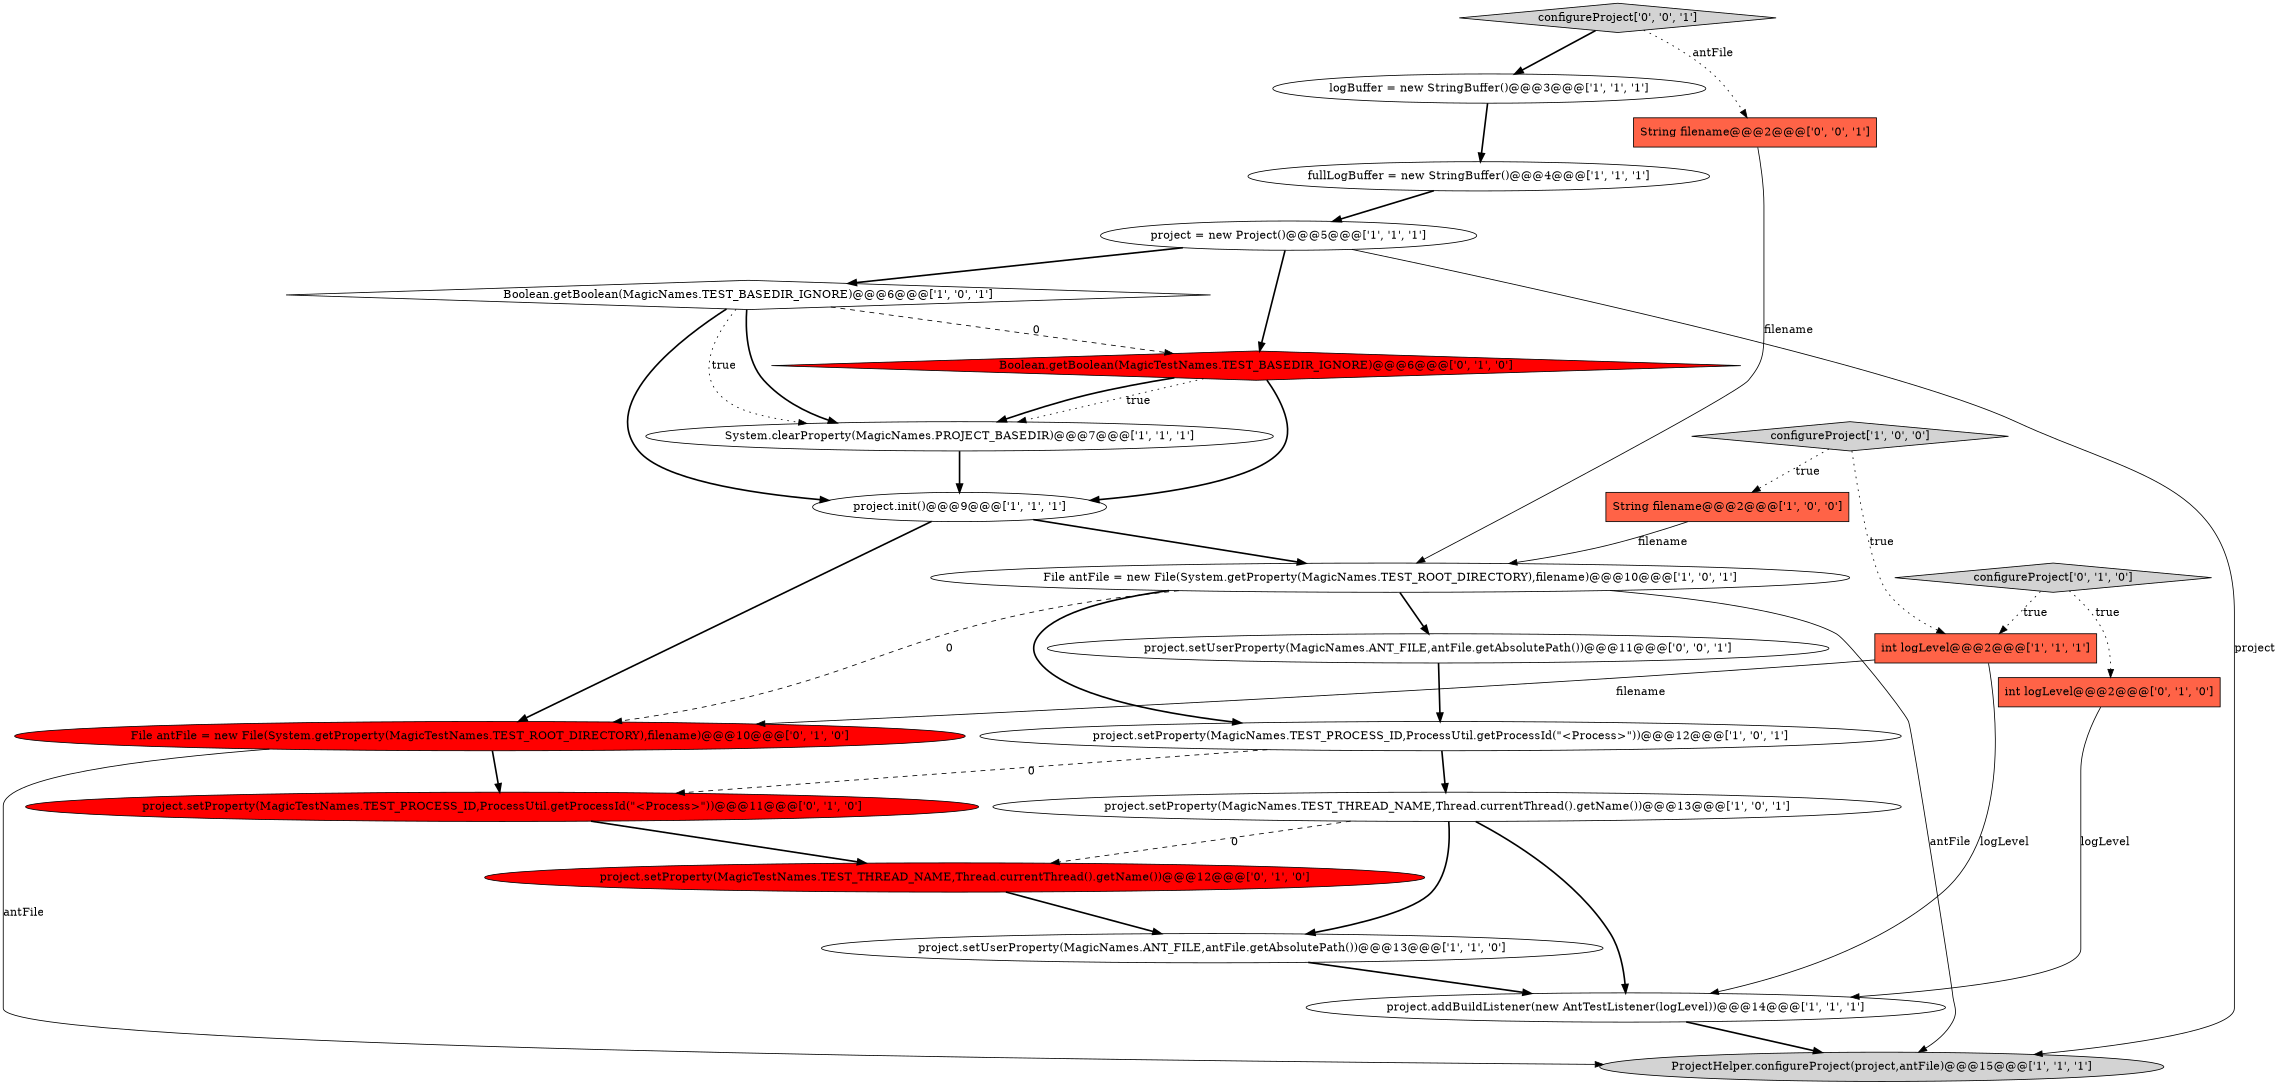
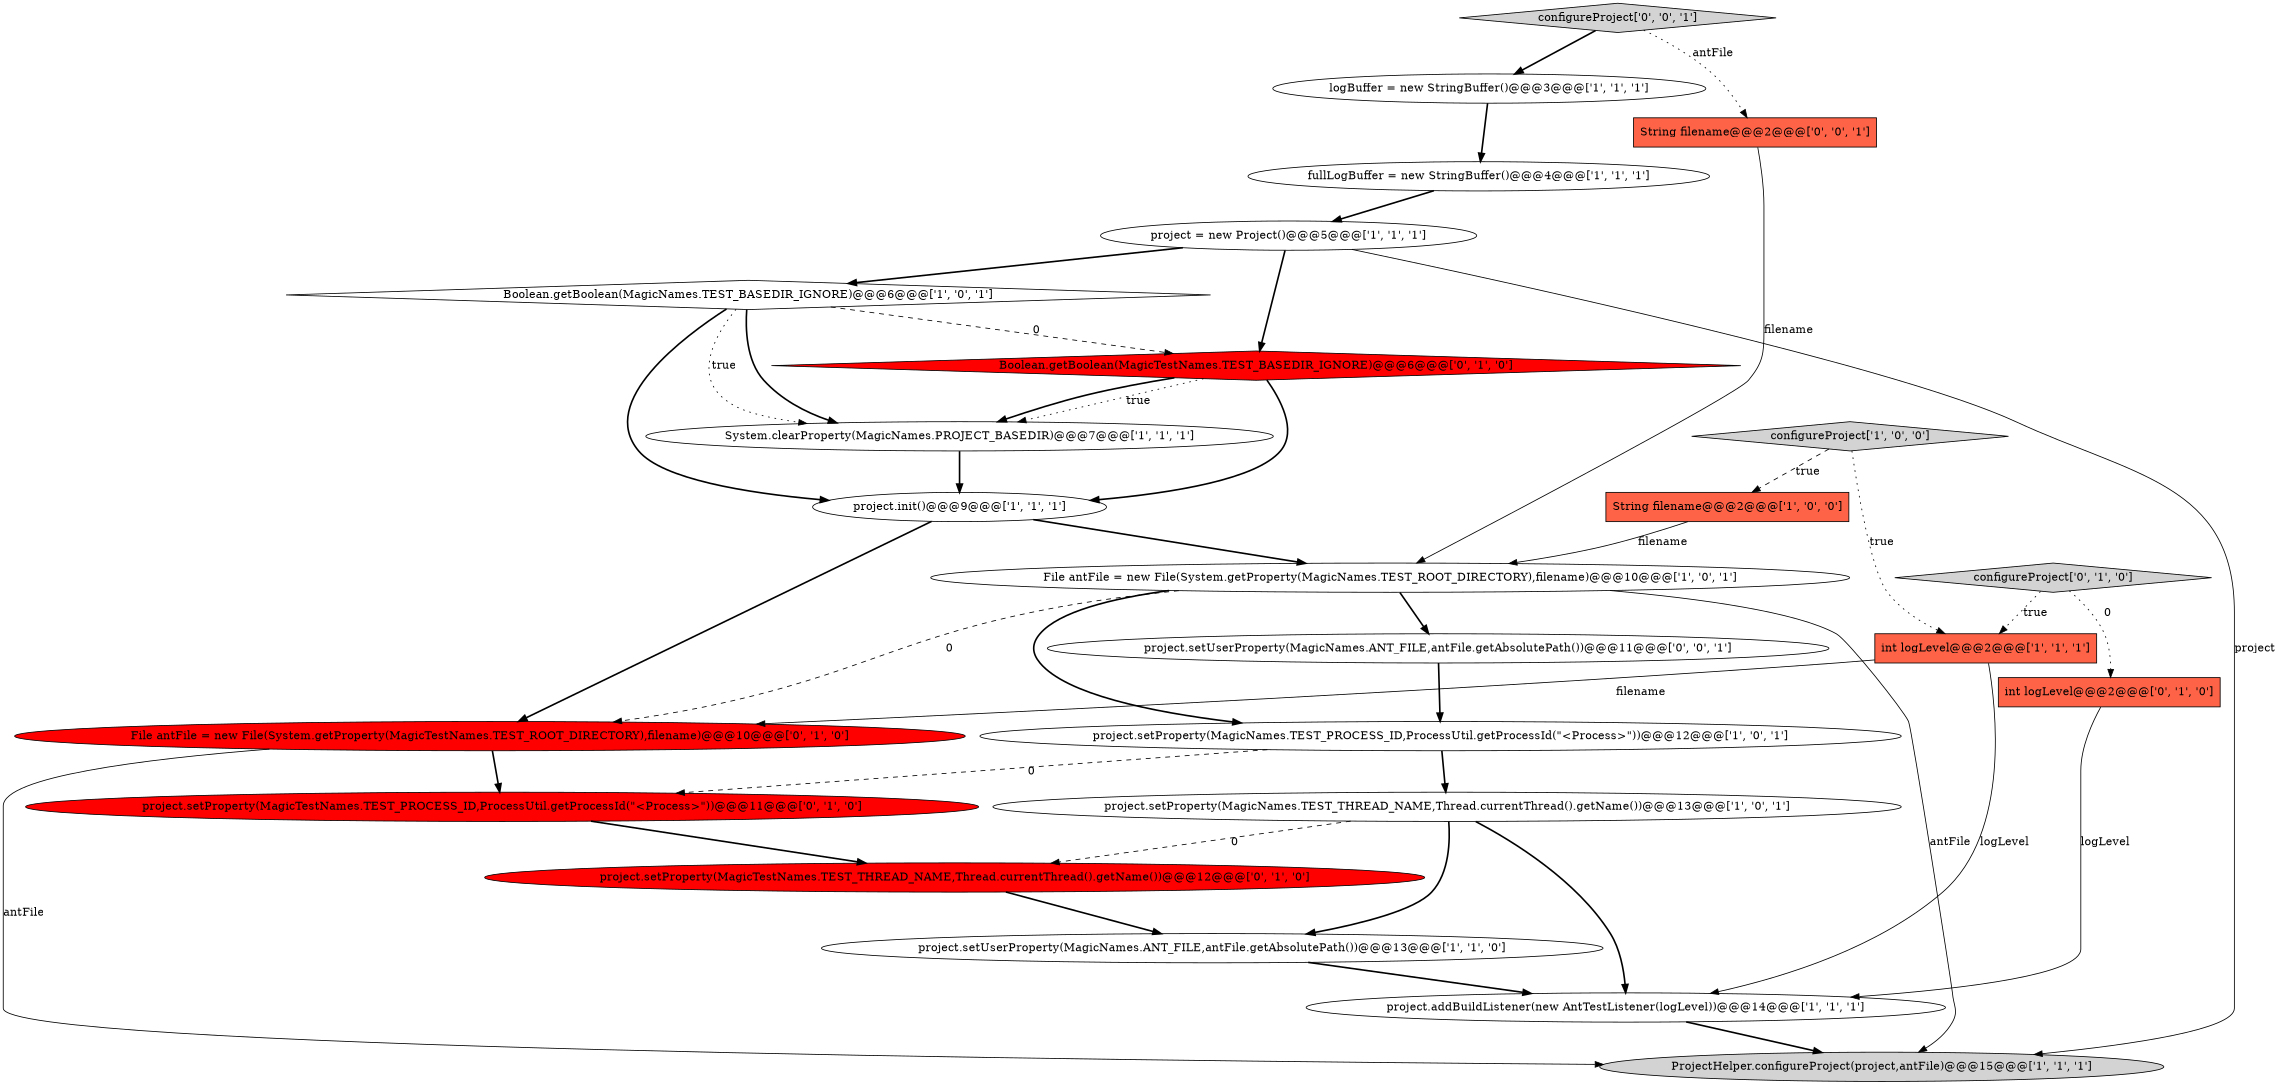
edge "configureProject['1', '0', '0']" -> "String filename@@@2@@@['1', '0', '0']": style dotted -> dashed
edge "configureProject['0', '1', '0']" -> "int logLevel@@@2@@@['0', '1', '0']": label "true" -> "0"
